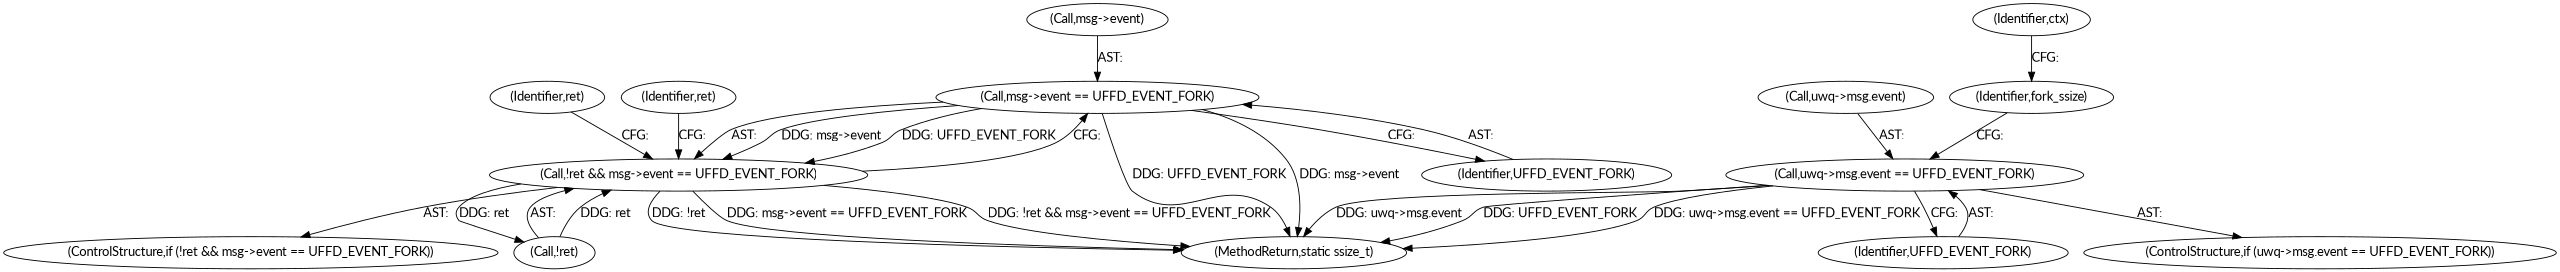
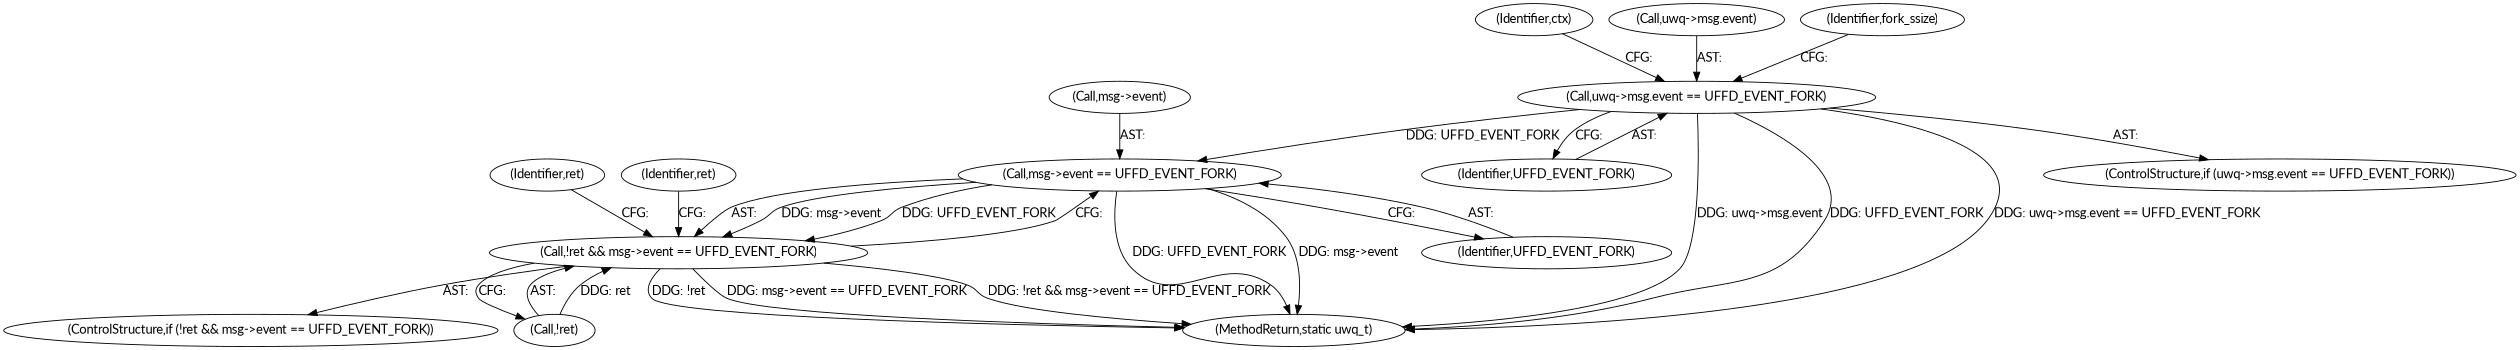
edge "(Identifier,ctx)" -> "(Identifier,fork_ssize)": now "(Identifier,ctx)" -> "(Call,uwq->msg.event == UFFD_EVENT_FORK)"
edge "(Call,uwq->msg.event == UFFD_EVENT_FORK)" -> "(Call,msg->event == UFFD_EVENT_FORK)": added, label "DDG: UFFD_EVENT_FORK"
edge "(Call,!ret && msg->event == UFFD_EVENT_FORK)" -> "(Call,!ret)": label "DDG: ret" -> "CFG: "
node "(MethodReturn,static ssize_t)": label "(MethodReturn,static ssize_t)" -> "(MethodReturn,static uwq_t)"
